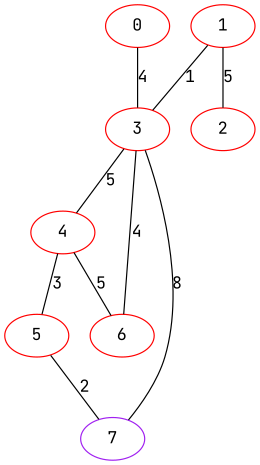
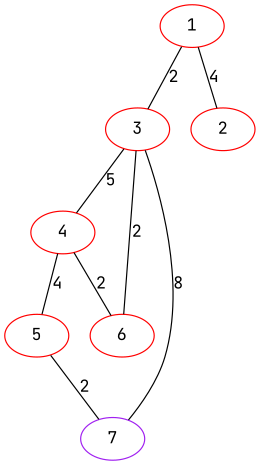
node "0": removed
edge "1" -- "3": label "1" -> "2"
edge "1" -- "2": label "5" -> "4"
edge "3" -- "6": label "4" -> "2"
edge "4" -- "5": label "3" -> "4"
edge "4" -- "6": label "5" -> "2"
